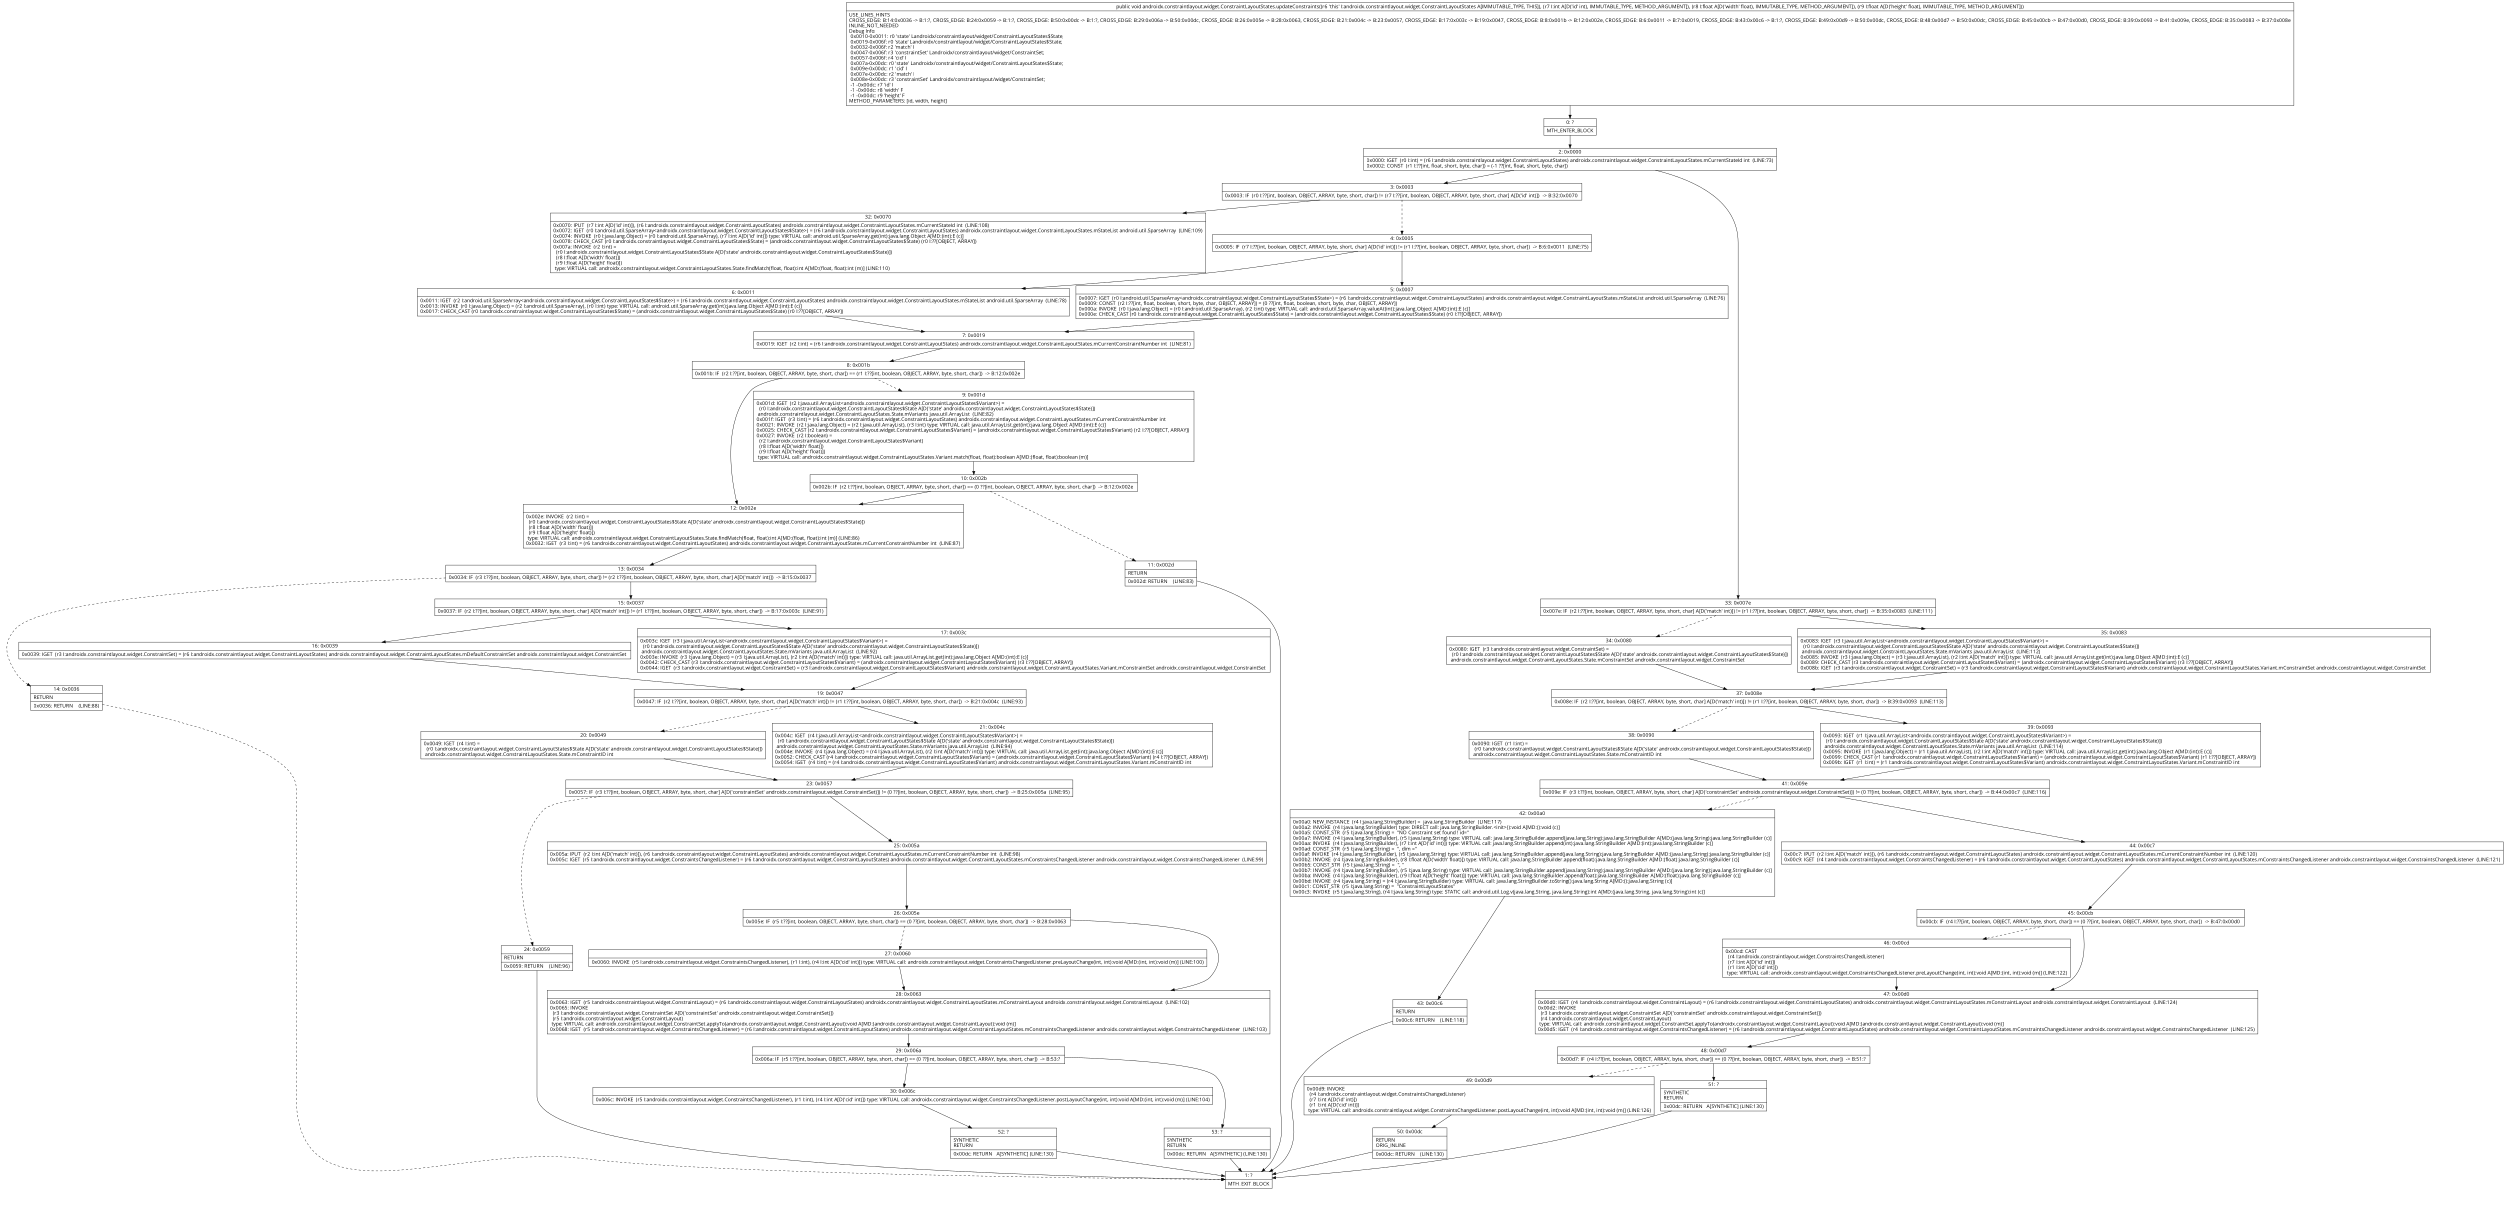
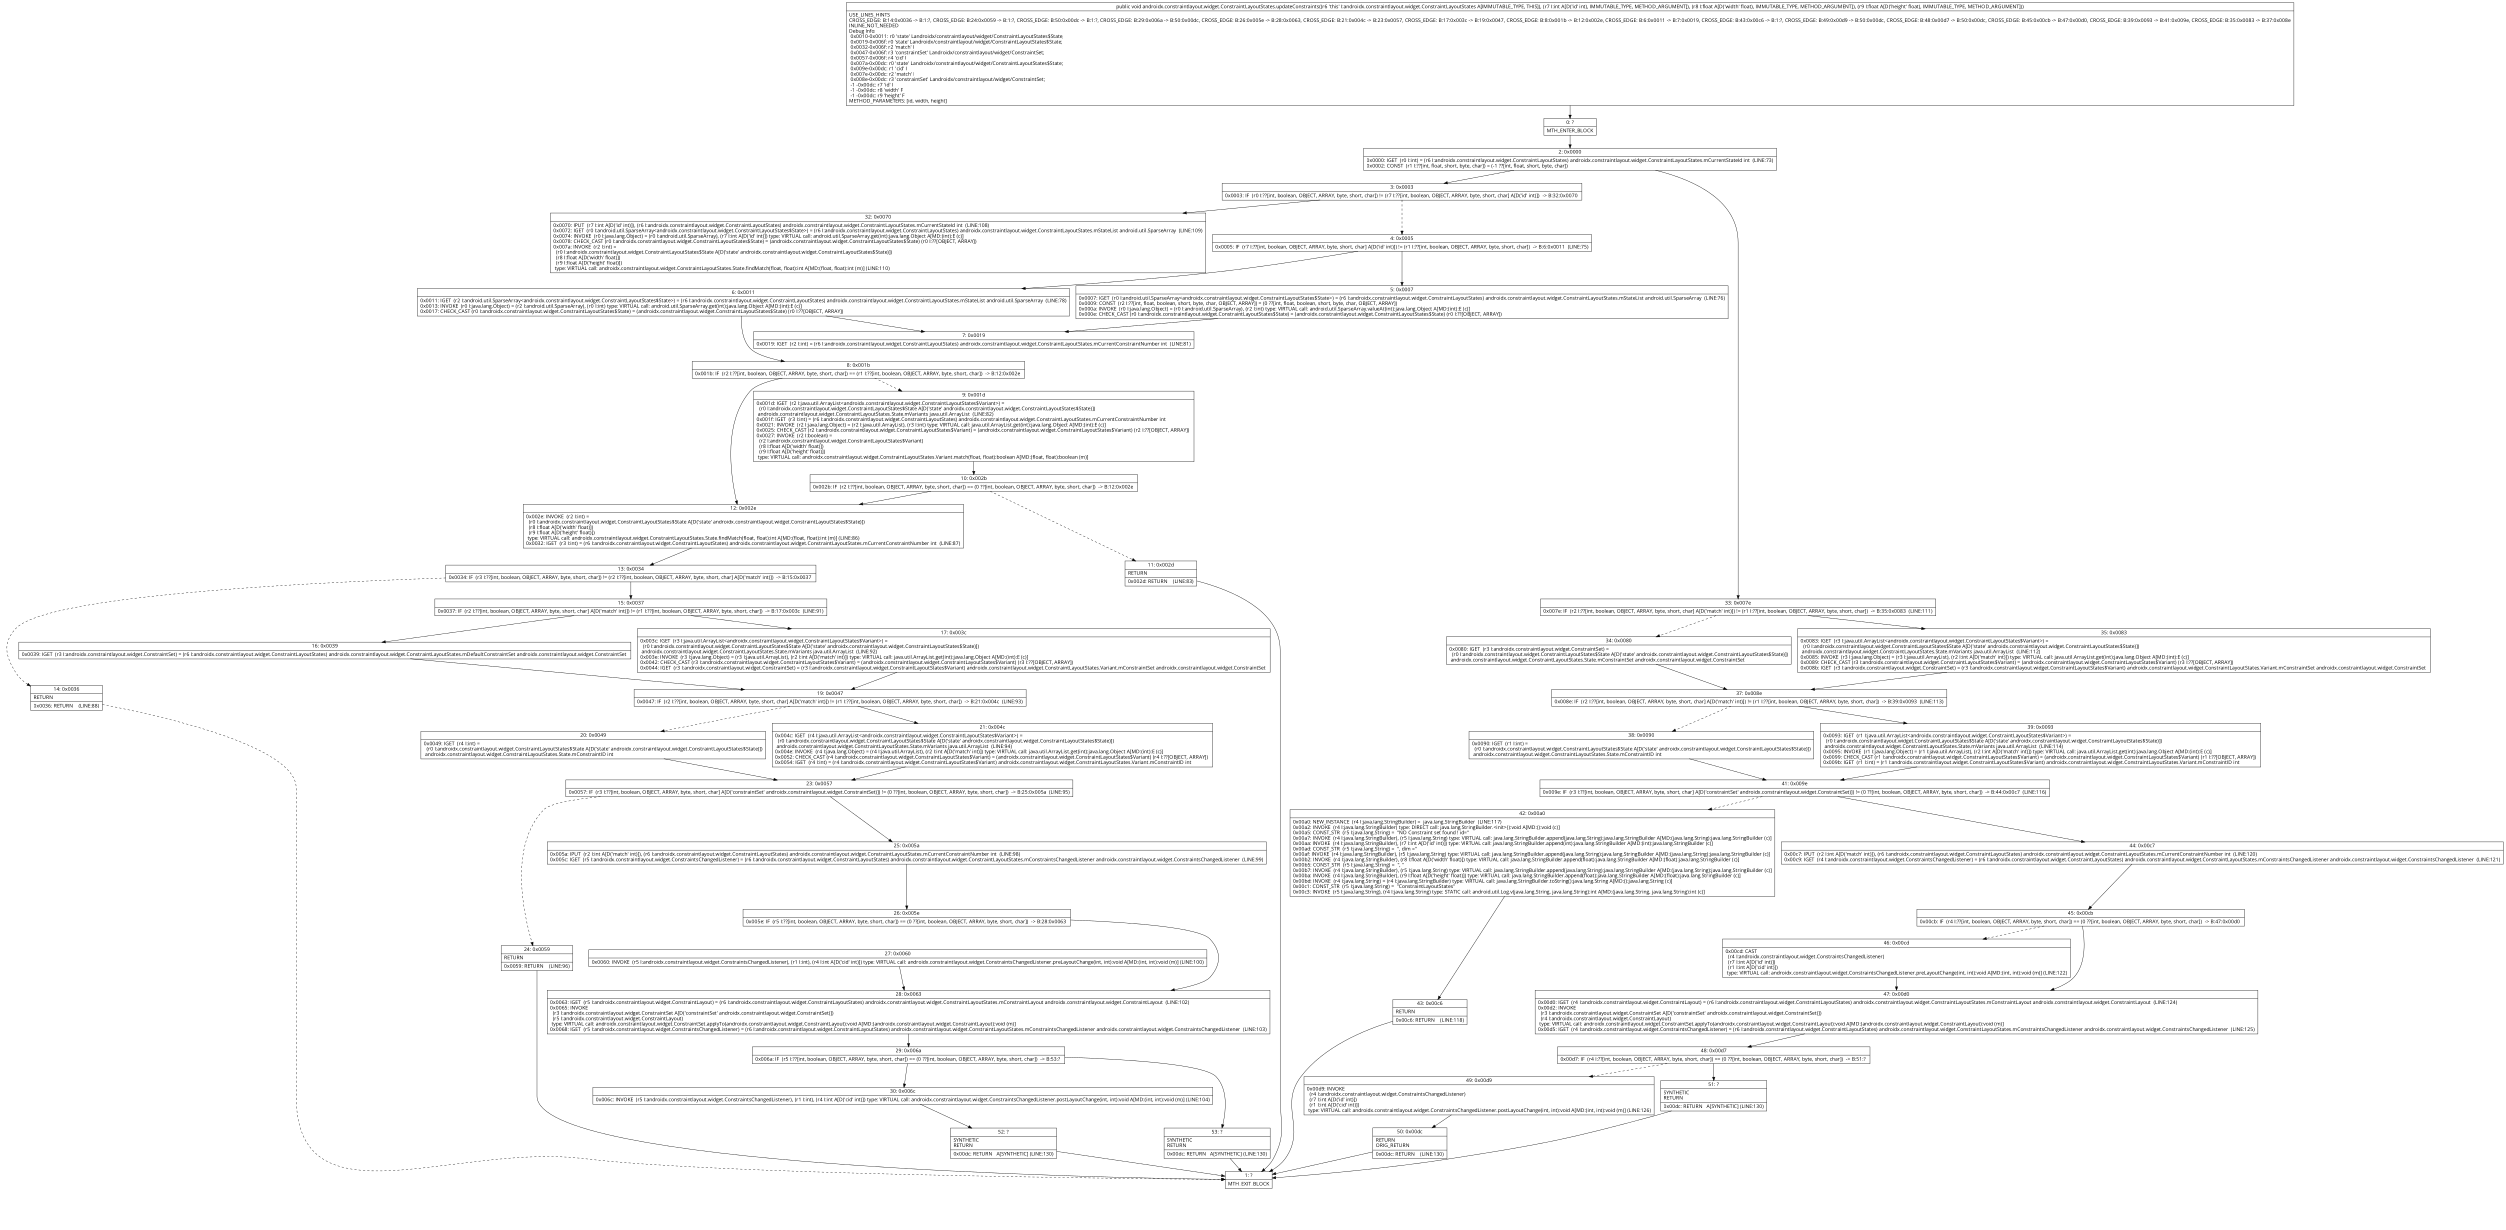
edge "7: 0x0019" -> "8: 0x001b": now "6: 0x0011" -> "8: 0x001b"
edge "26: 0x005e" -> "27: 0x0060": removed
node "50: 0x00dc": text "ORIG_INLINE" -> "ORIG_RETURN"
